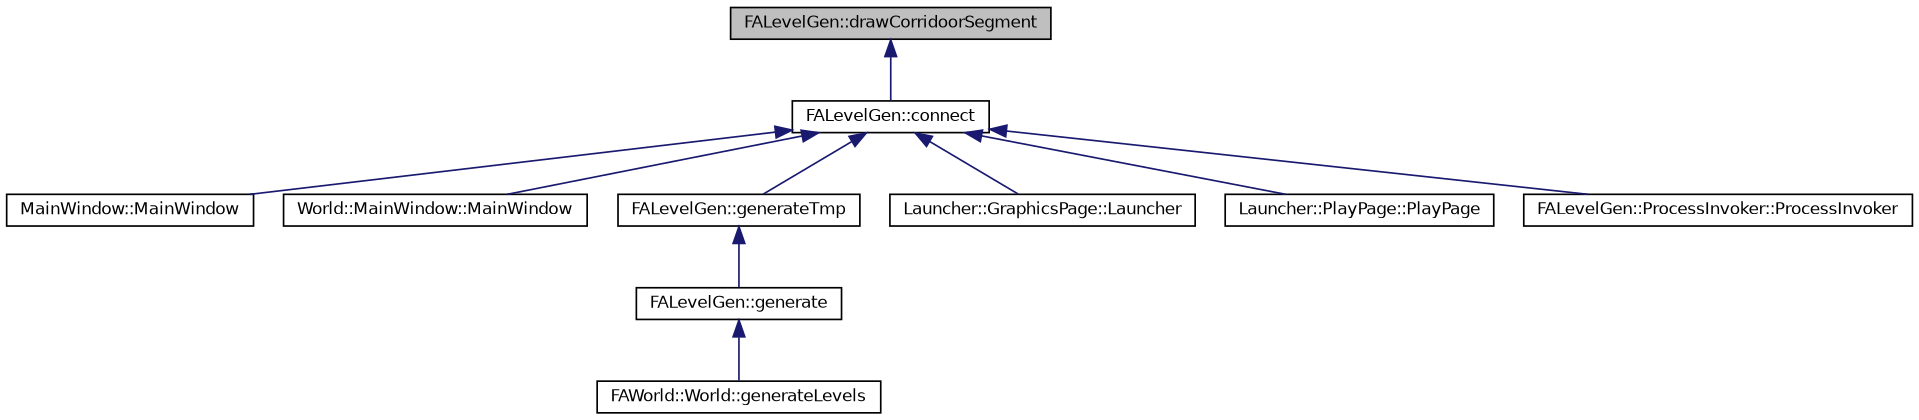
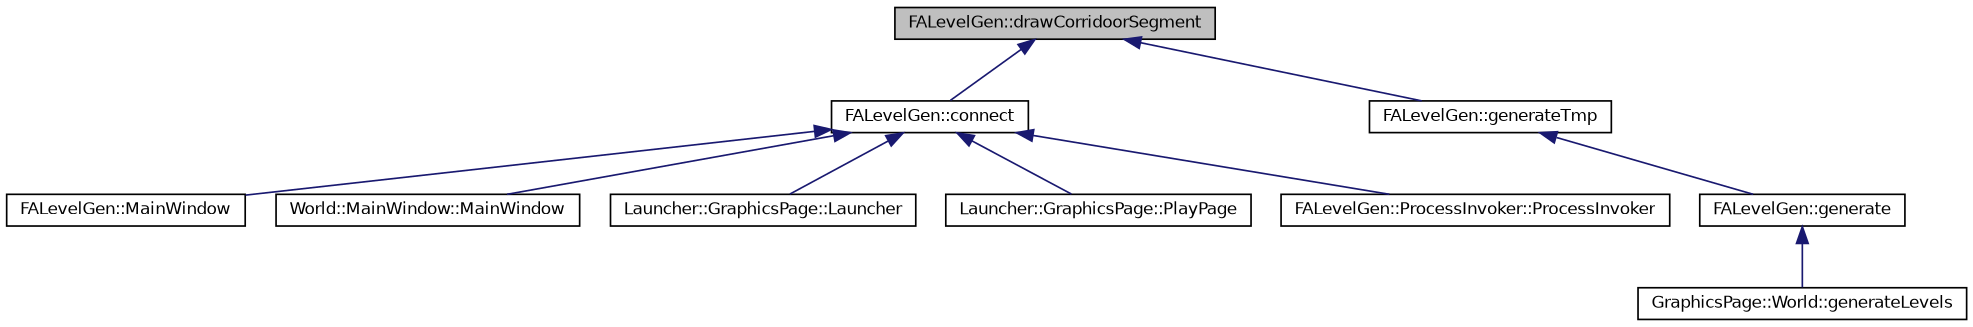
edge "FALevelGen::generateTmp" -> "FALevelGen::connect": now "FALevelGen::generateTmp" -> "FALevelGen::drawCorridoorSegment"
node "MainWindow::MainWindow": label "MainWindow::MainWindow" -> "FALevelGen::MainWindow"
node "Launcher::PlayPage::PlayPage": label "Launcher::PlayPage::PlayPage" -> "Launcher::GraphicsPage::PlayPage"
node "FAWorld::World::generateLevels": label "FAWorld::World::generateLevels" -> "GraphicsPage::World::generateLevels"
